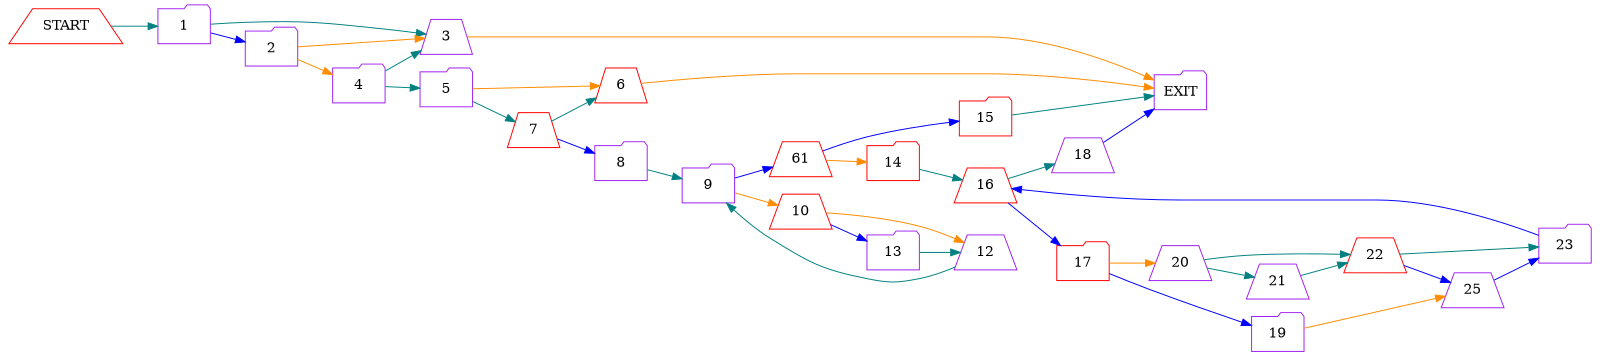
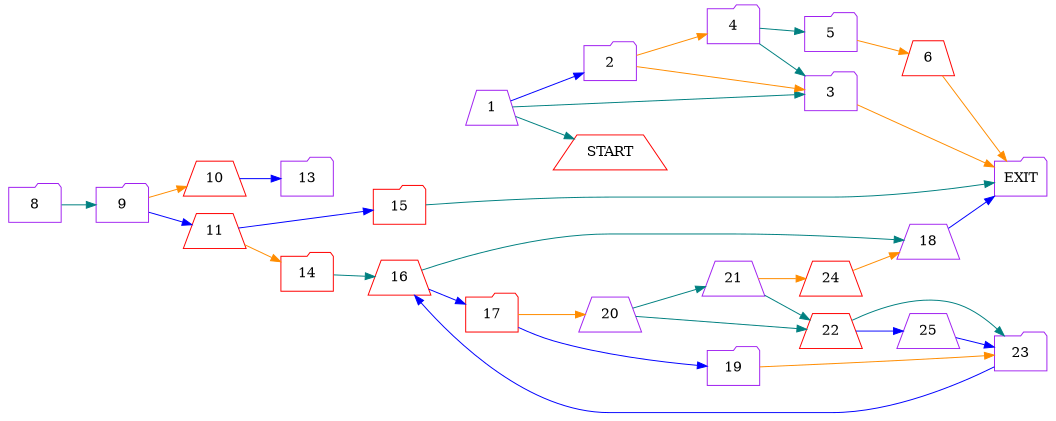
edge "START" -> "1": reversed
node "1": shape folder -> trapezium
node "3": shape trapezium -> folder
node "7": removed
node "61": label "61" -> "11"
node "12": removed
node "24": added
edge "19" -> "25": now "19" -> "23"
